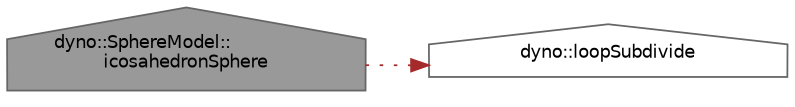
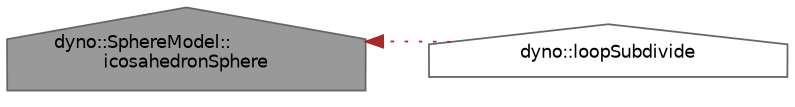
edge "dyno::SphereModel:: icosahedronSphere" -> "dyno::loopSubdivide": reversed
